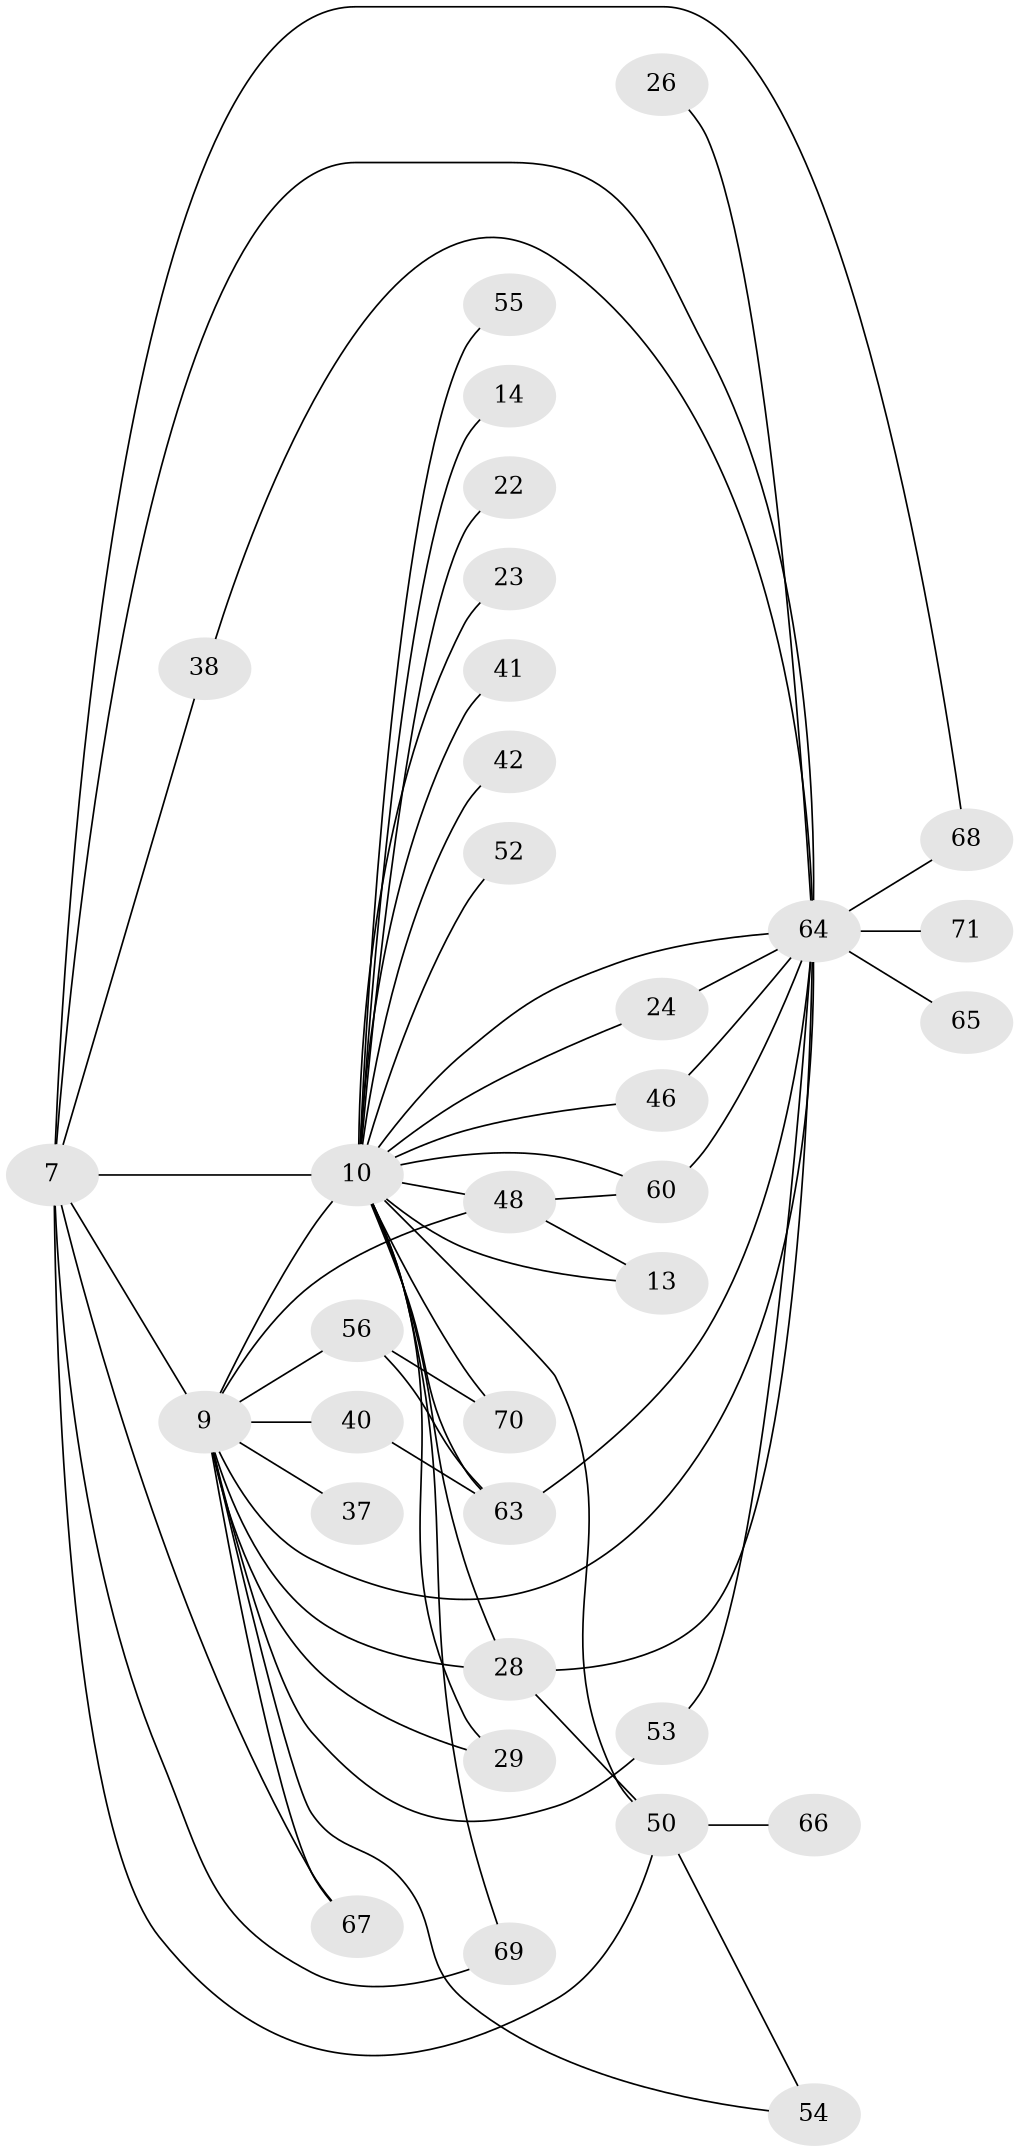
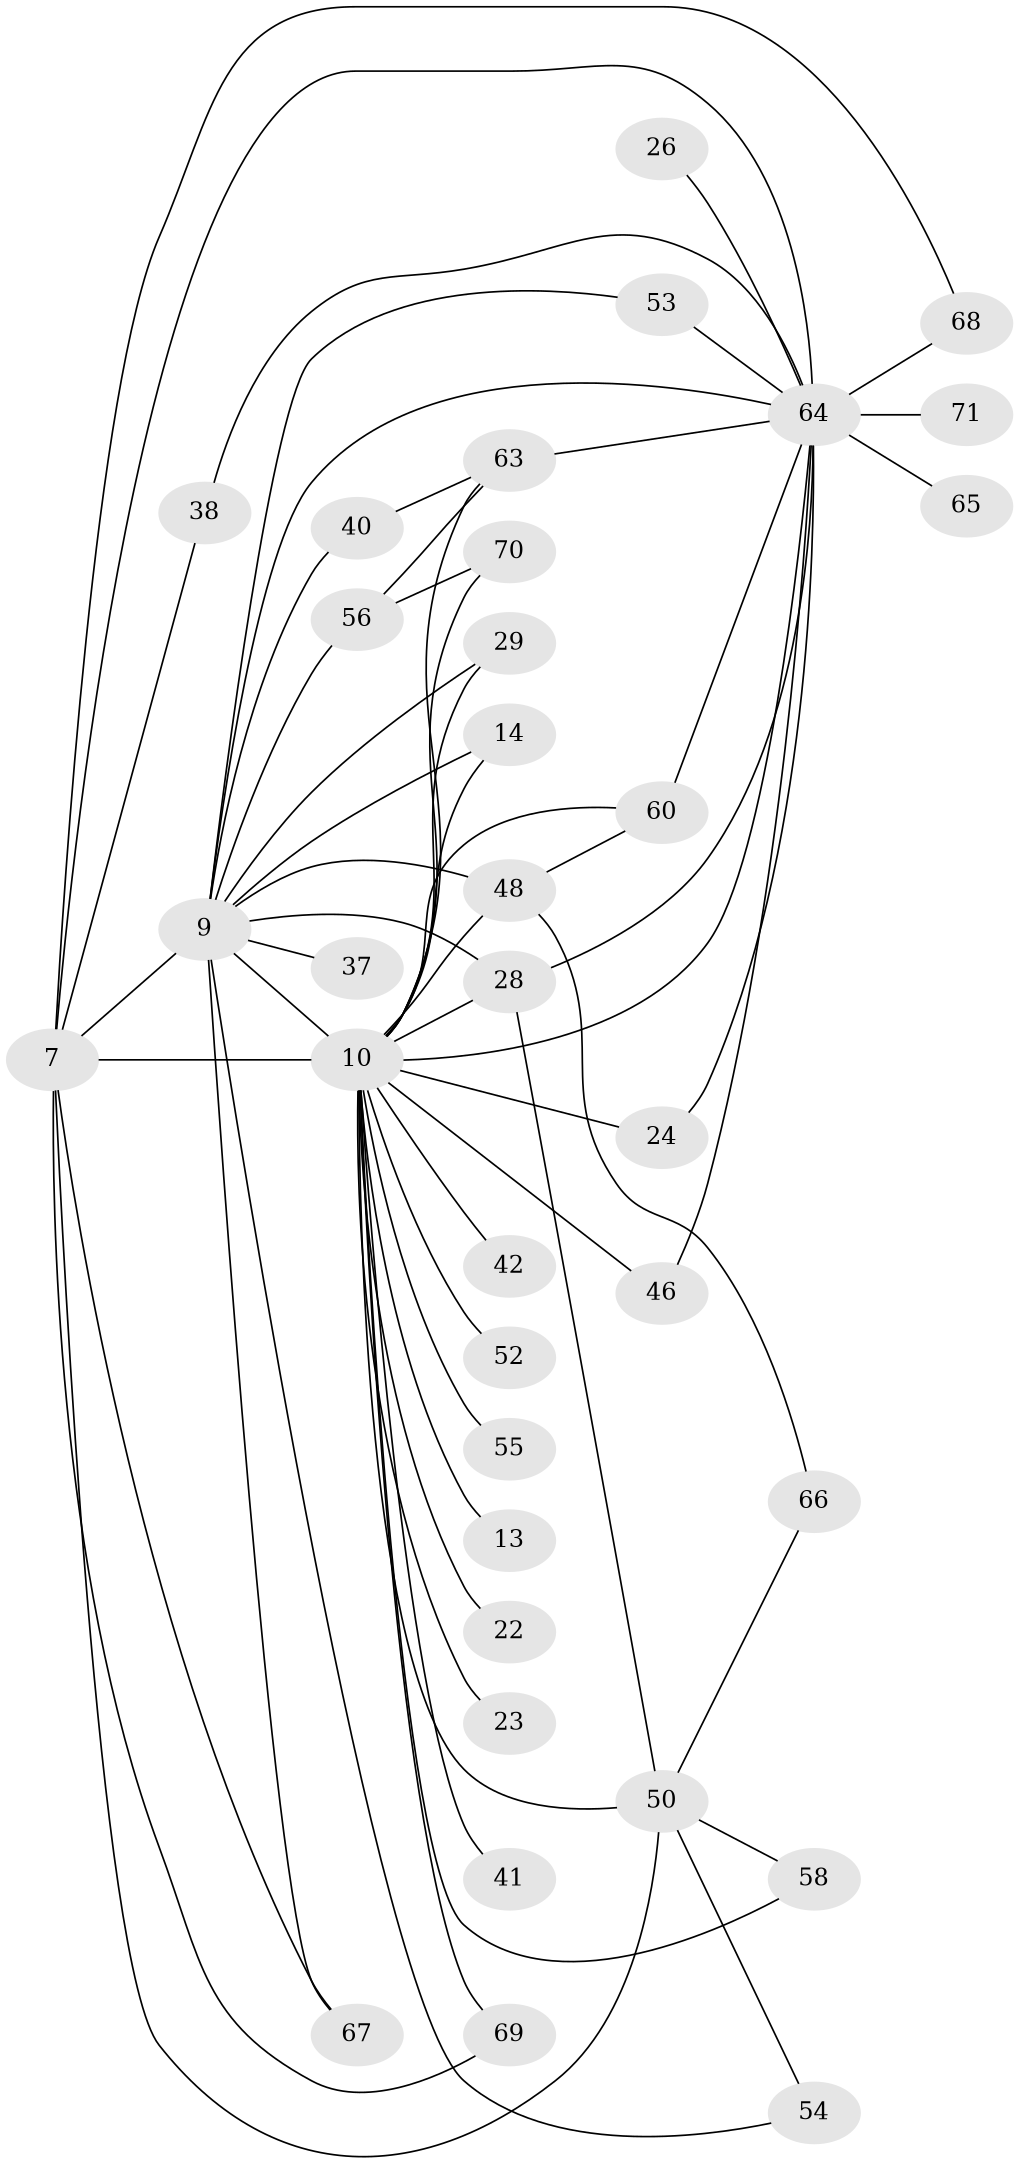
edge "14" -- "9": added
edge "48" -- "13": now "48" -- "66"
node "58": added
